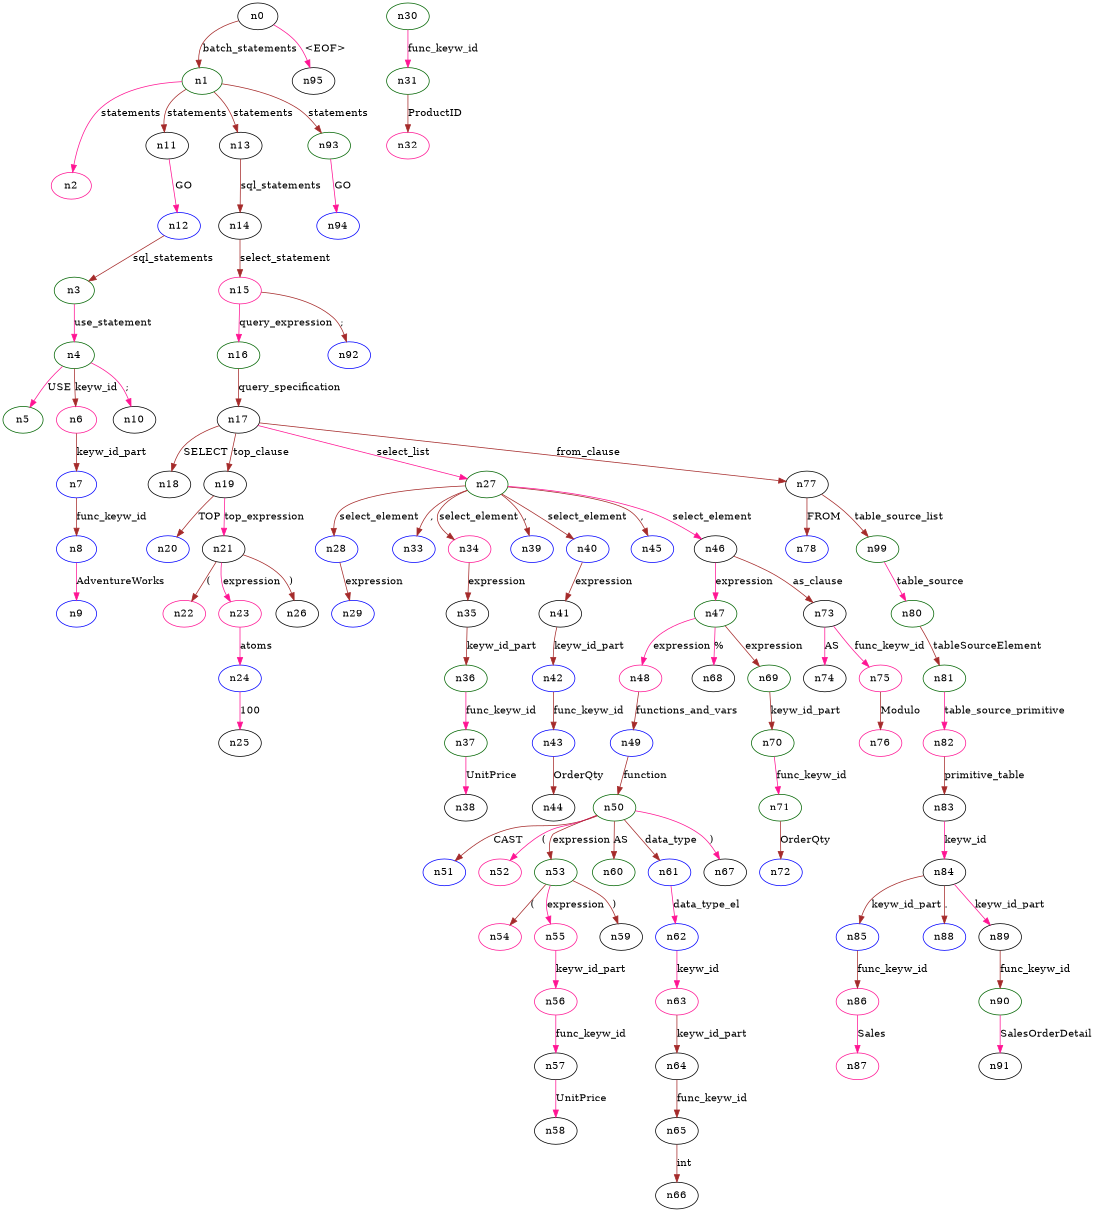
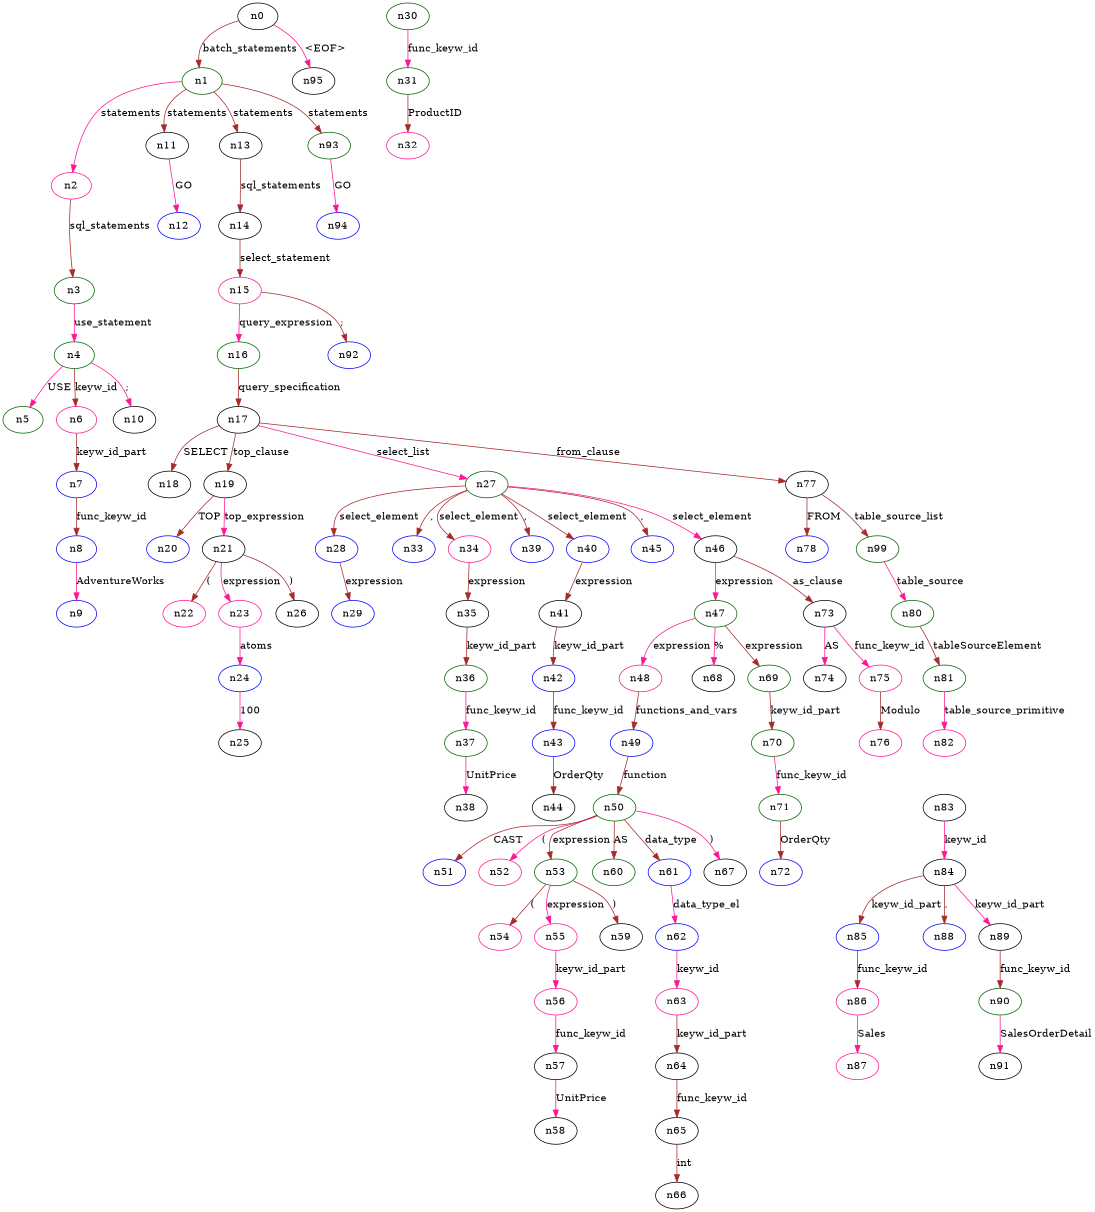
edge "n12" -> "n3": now "n2" -> "n3"
edge "n82" -> "n83": removed, label "primitive_table"
